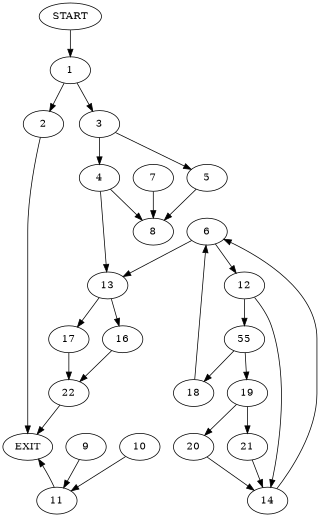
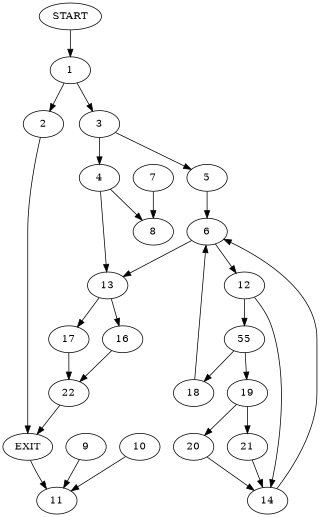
edge "5" -> "8": now "5" -> "6"
edge "11" -> "EXIT": reversed
